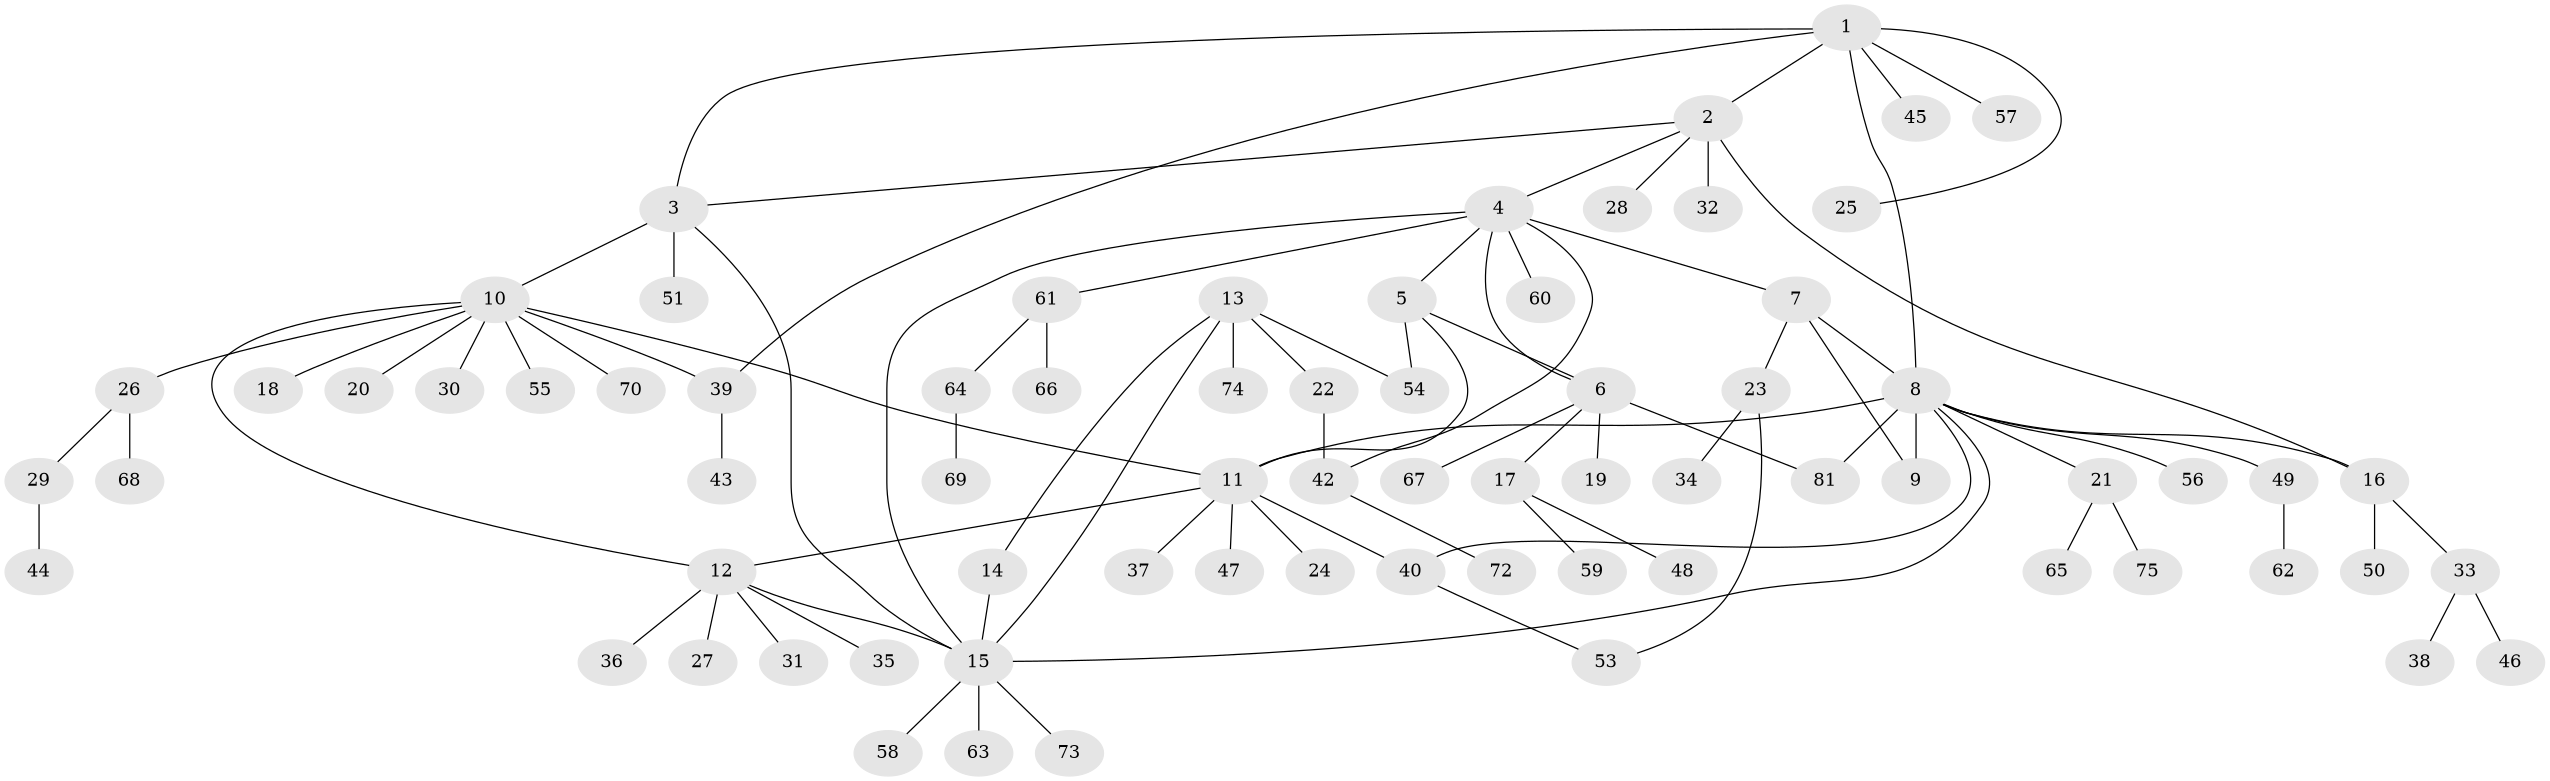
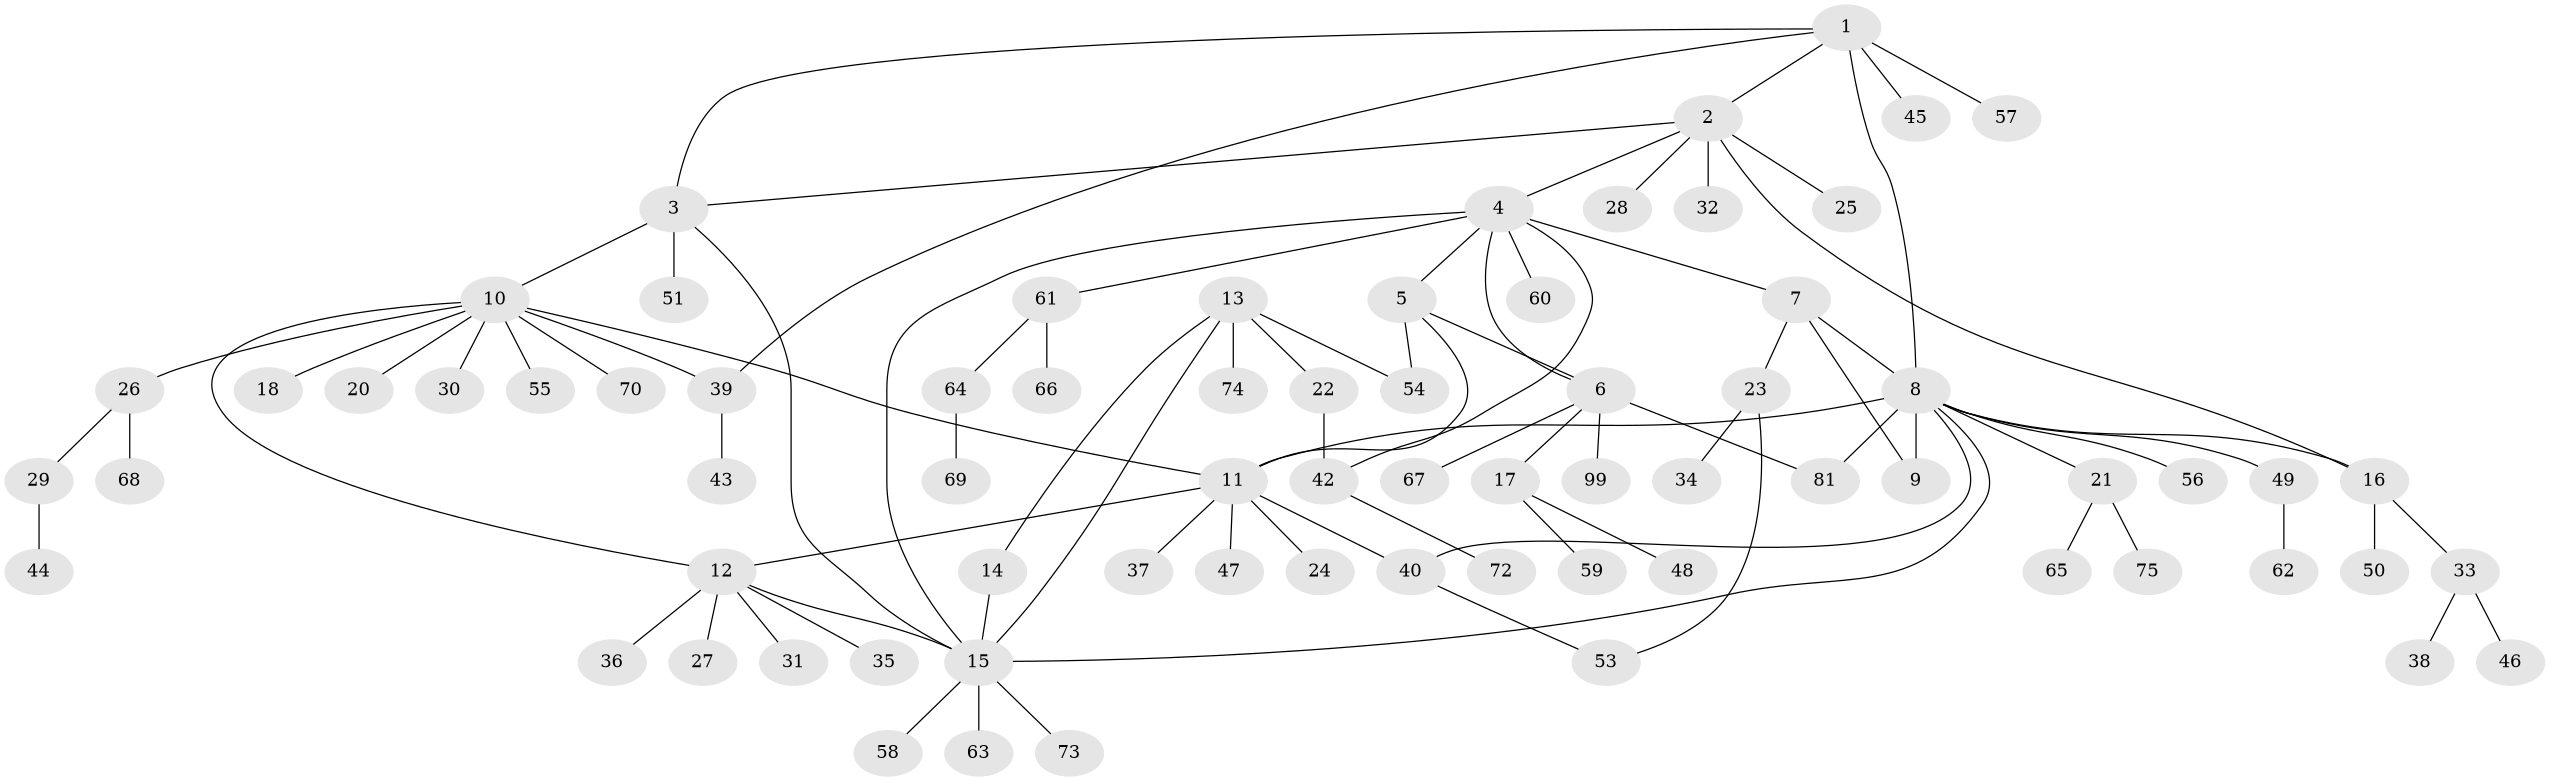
edge "1" -- "25": now "2" -- "25"
node "19": label "19" -> "99"
